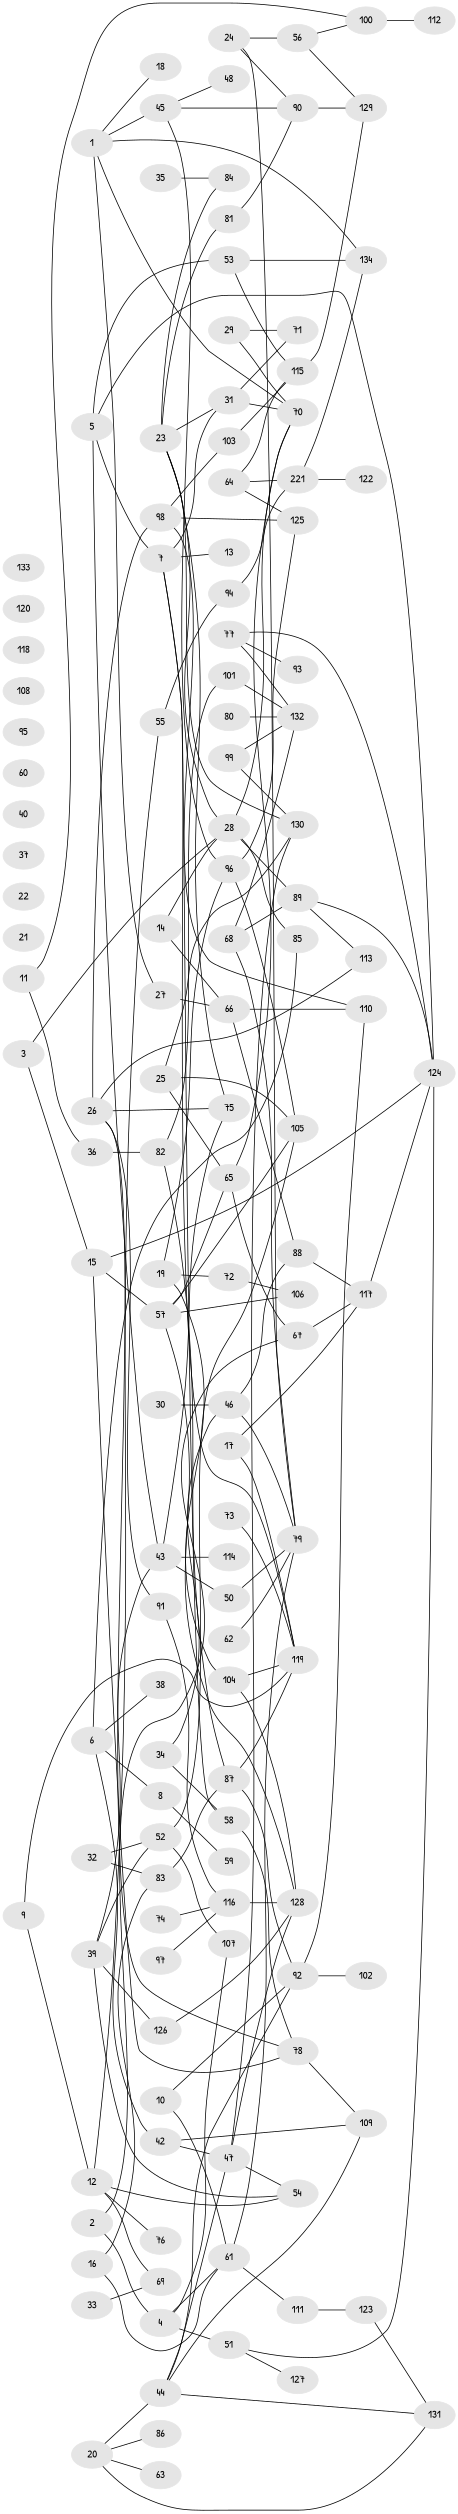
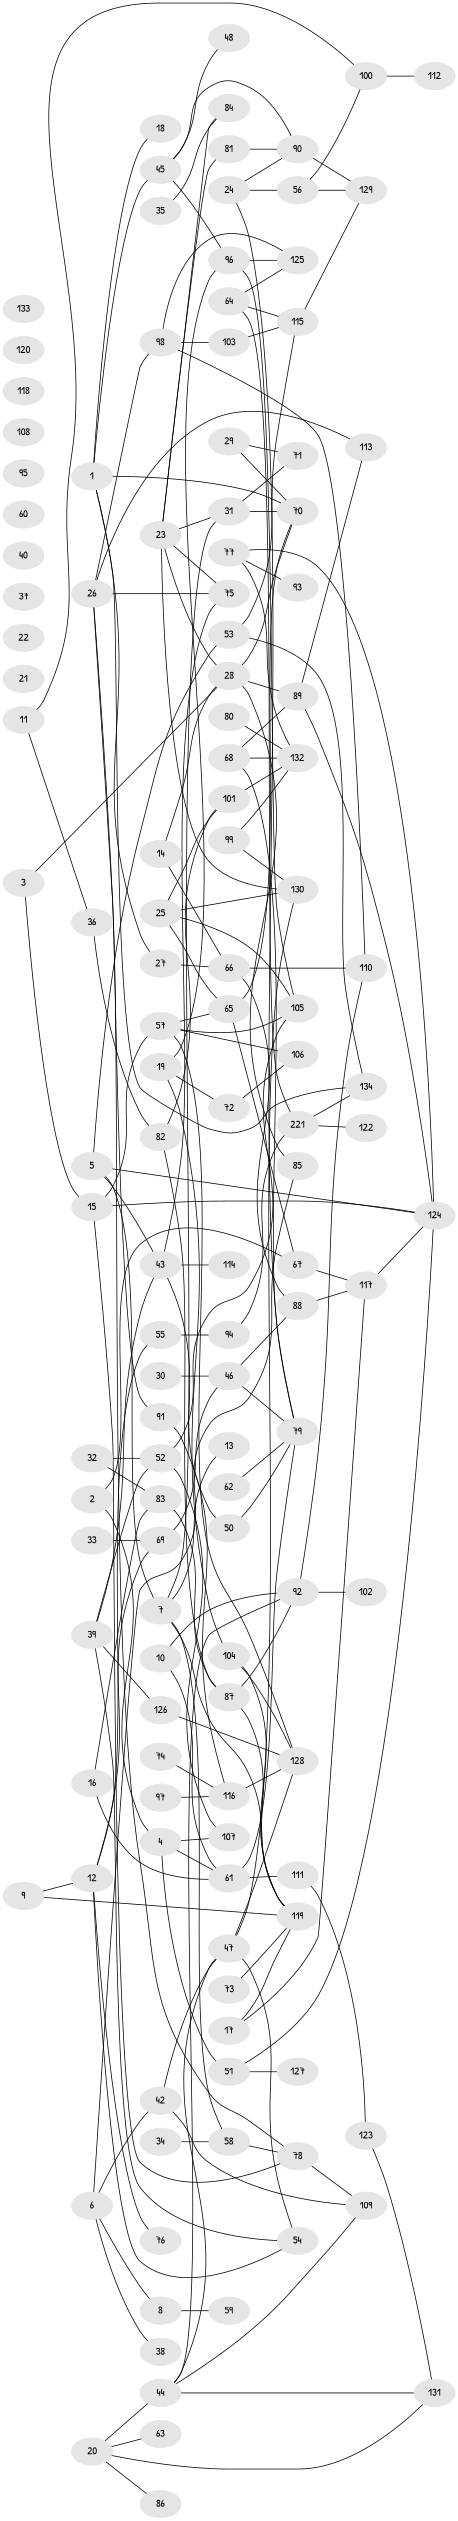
edge "101" -- "25": added
edge "46" -- "34": now "46" -- "69"
